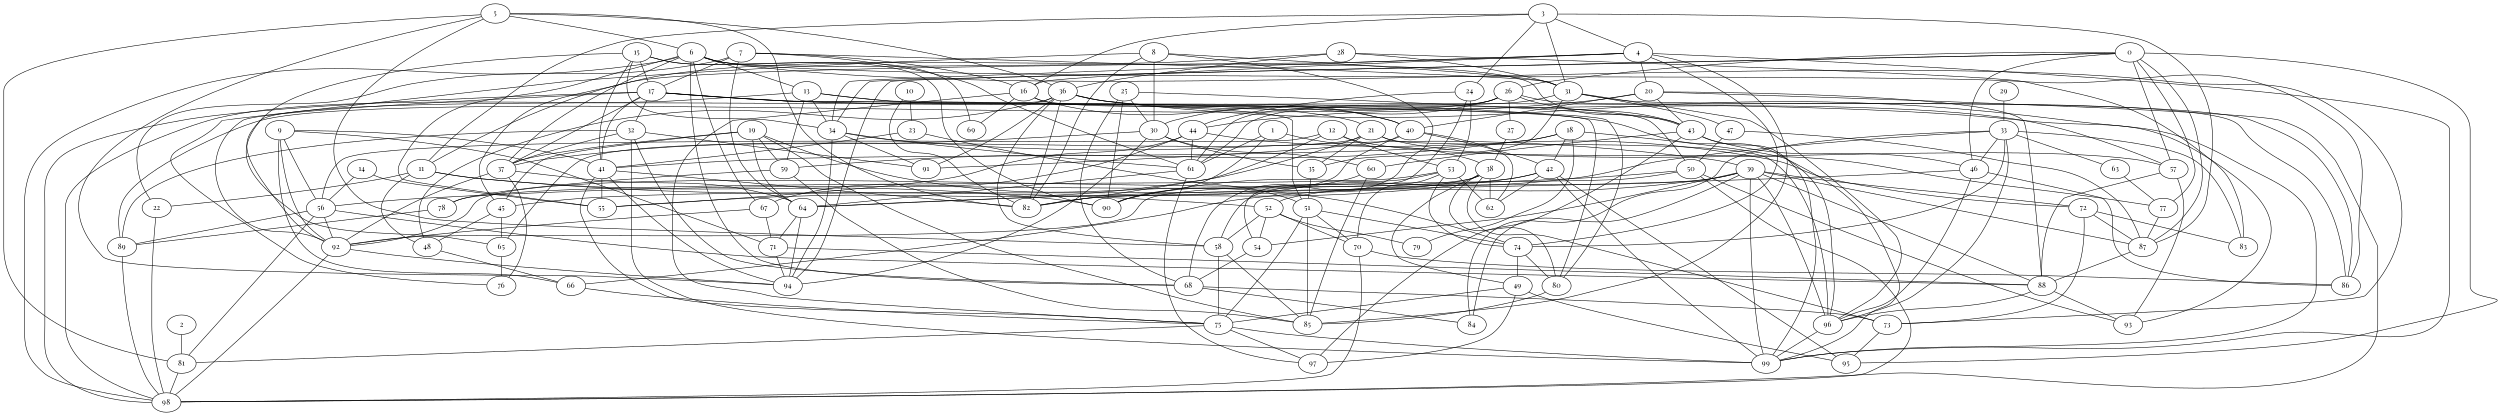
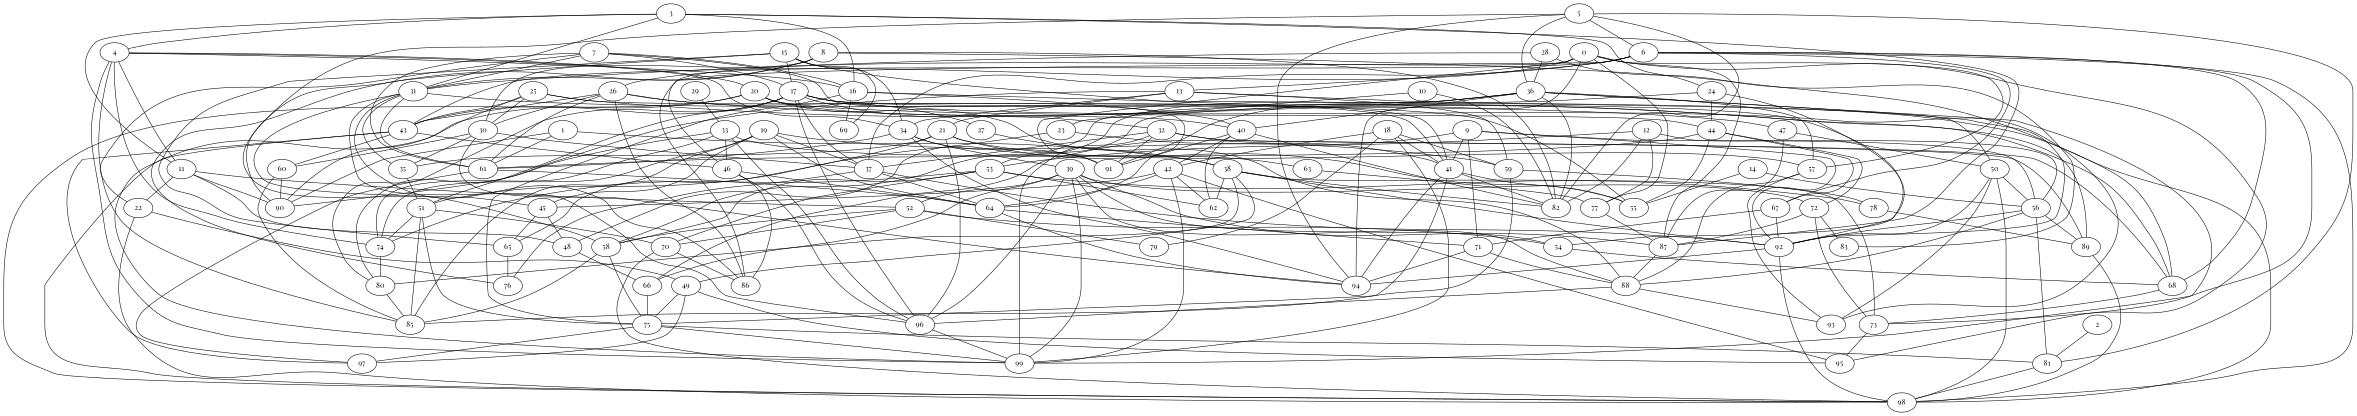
edge "28" -- "45": now "31" -- "45"
edge "0" -- "34": now "0" -- "91"
edge "6" -- "55": now "25" -- "55"
edge "33" -- "83": removed
edge "74" -- "49": now "22" -- "49"
node "84": removed
